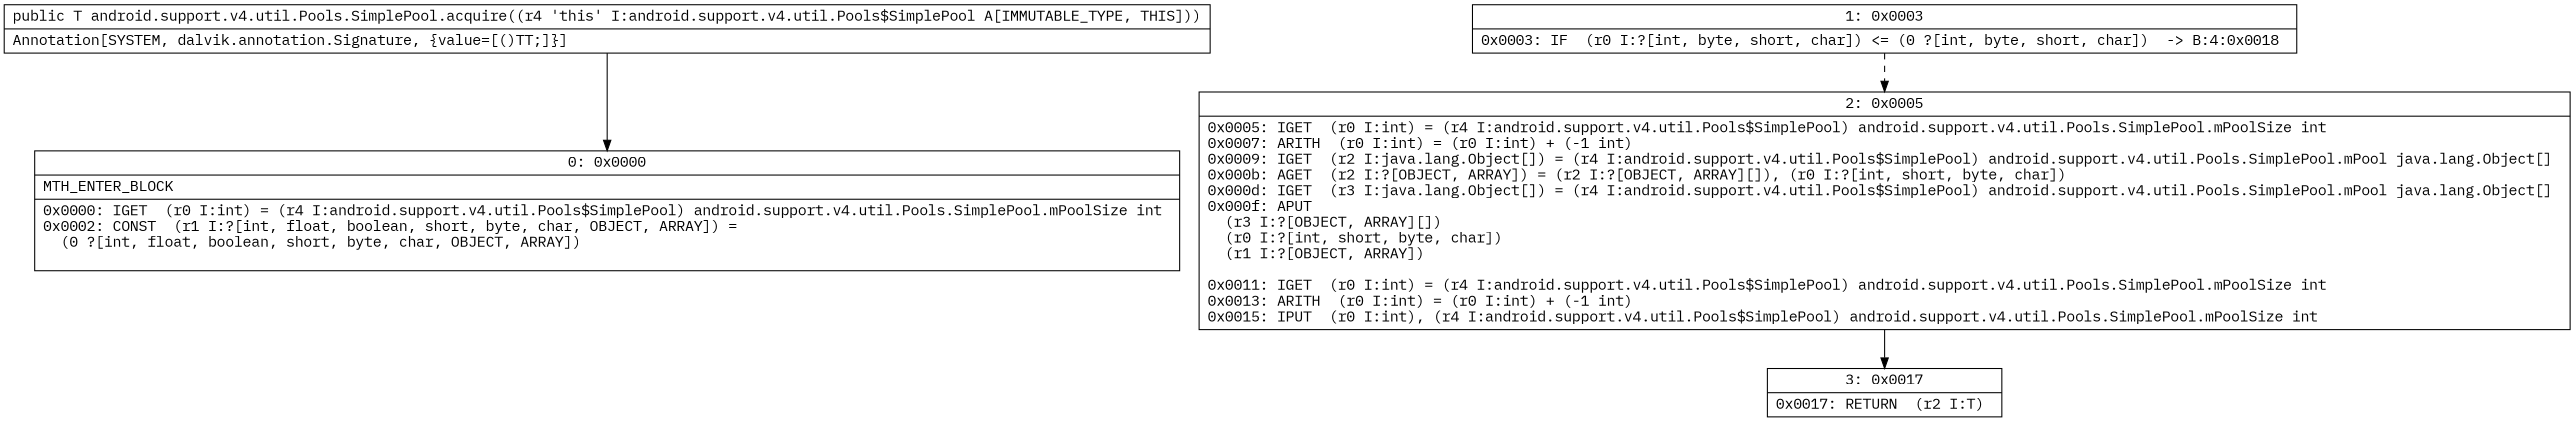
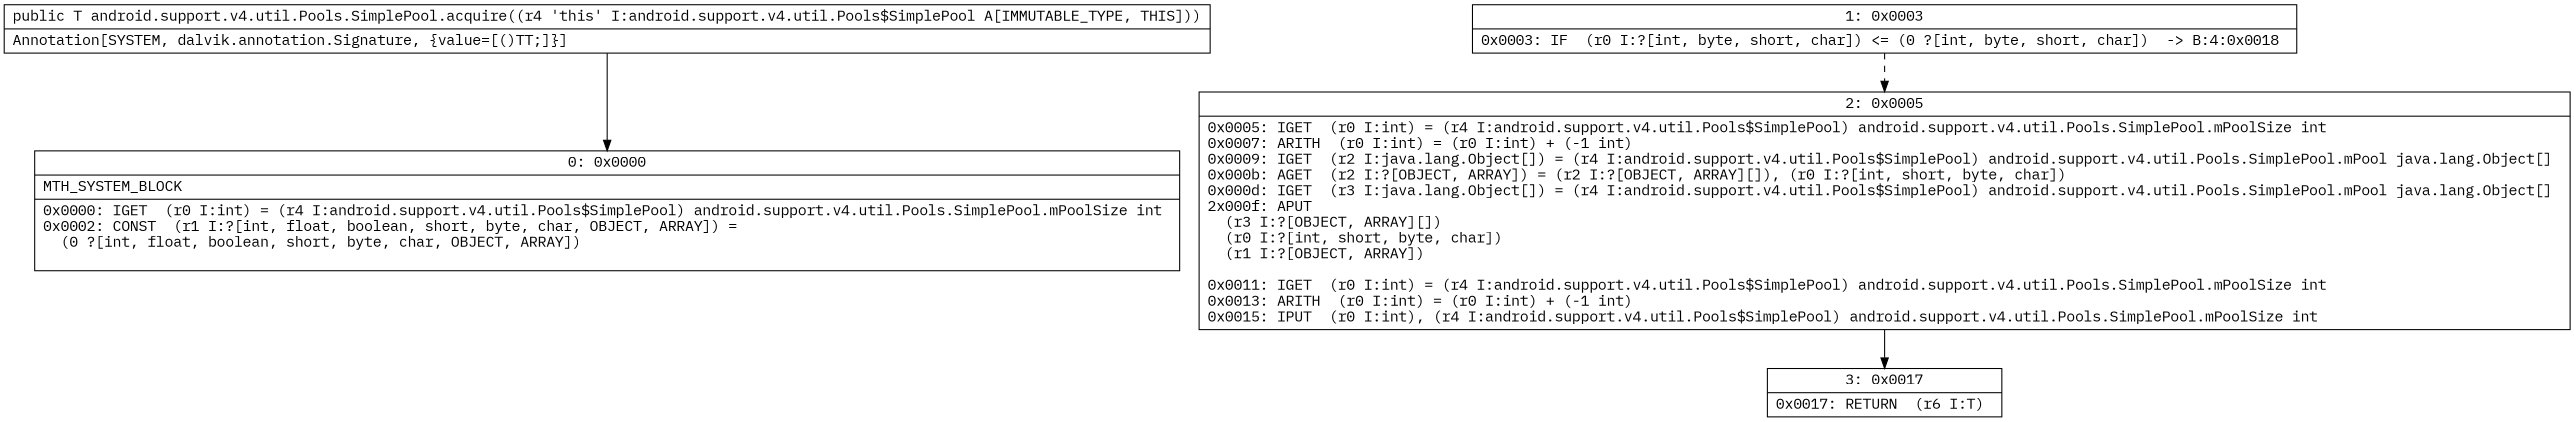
node "0: 0x0000": text "MTH_ENTER_BLOCK" -> "MTH_SYSTEM_BLOCK"
node "2: 0x0005": text "0x000f: APUT" -> "2x000f: APUT"
node "3: 0x0017": text "0x0017: RETURN  (r2 I:T)" -> "0x0017: RETURN  (r6 I:T)"
